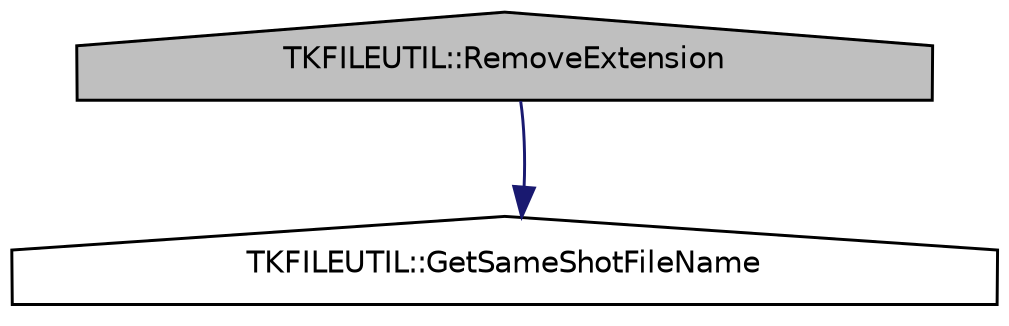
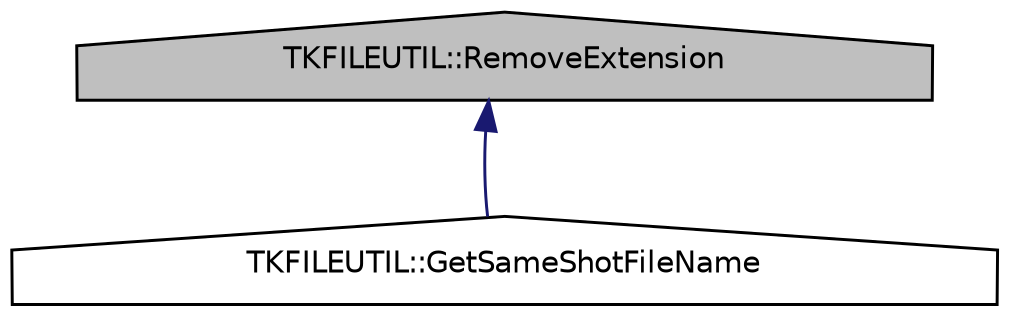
edge "TKFILEUTIL::RemoveExtension" -> "TKFILEUTIL::GetSameShotFileName": reversed
